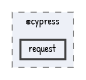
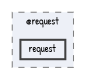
cluster "@cypress": label "@cypress" -> "@request"
